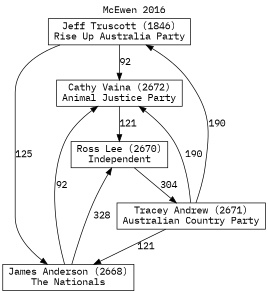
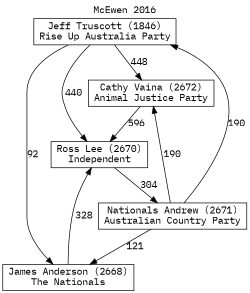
edge "Jeff Truscott (1846) Rise Up Australia Party" -> "Cathy Vaina (2672) Animal Justice Party": label "92" -> "448"
edge "Jeff Truscott (1846) Rise Up Australia Party" -> "Ross Lee (2670) Independent": added, label "440"
edge "Cathy Vaina (2672) Animal Justice Party" -> "Ross Lee (2670) Independent": label "121" -> "596"
edge "Jeff Truscott (1846) Rise Up Australia Party" -> "James Anderson (2668) The Nationals": label "125" -> "92"
edge "James Anderson (2668) The Nationals" -> "Cathy Vaina (2672) Animal Justice Party": removed, label "92"
node "Tracey Andrew (2671) Australian Country Party": label "Tracey Andrew (2671) Australian Country Party" -> "Nationals Andrew (2671) Australian Country Party"
